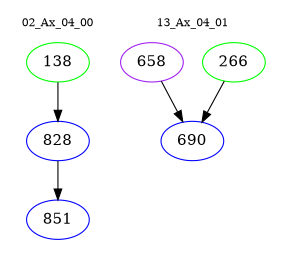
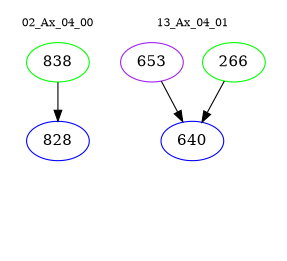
node "138": label "138" -> "838"
node "658": label "658" -> "653"
node "690": label "690" -> "640"
node "851": removed
